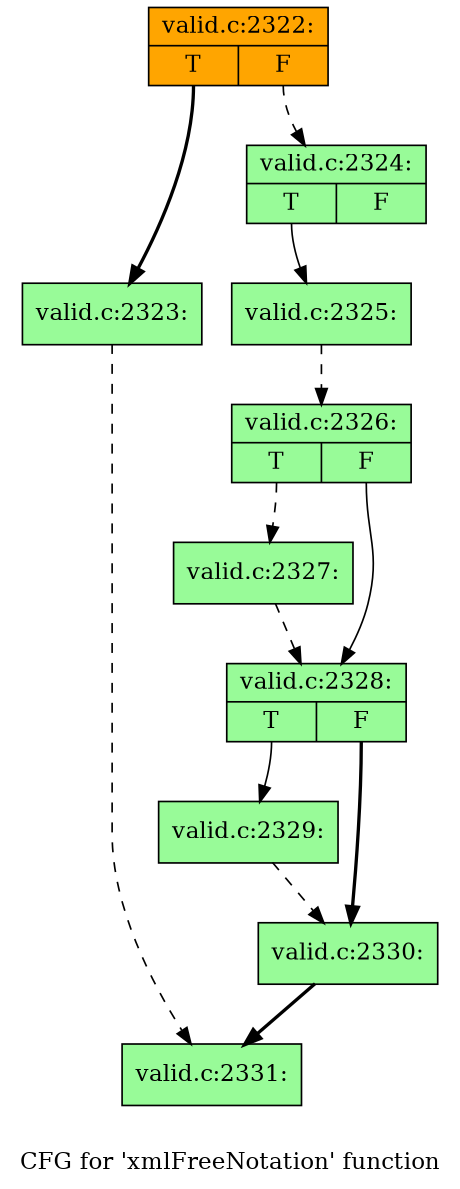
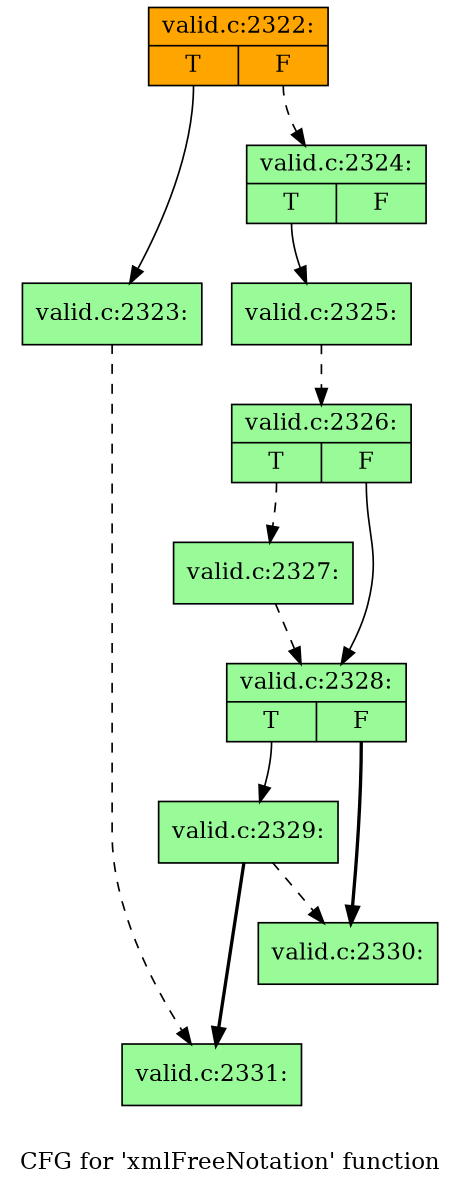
edge "valid.c:2322:" -> "valid.c:2323:": style bold -> solid
edge "valid.c:2330:" -> "valid.c:2331:": now "valid.c:2329:" -> "valid.c:2331:"
